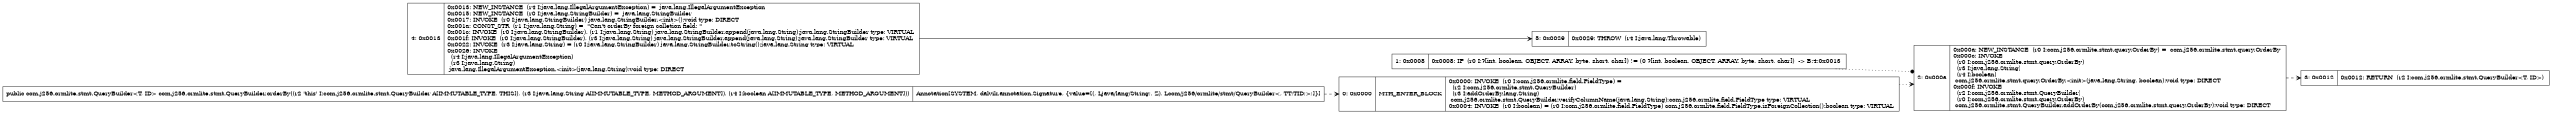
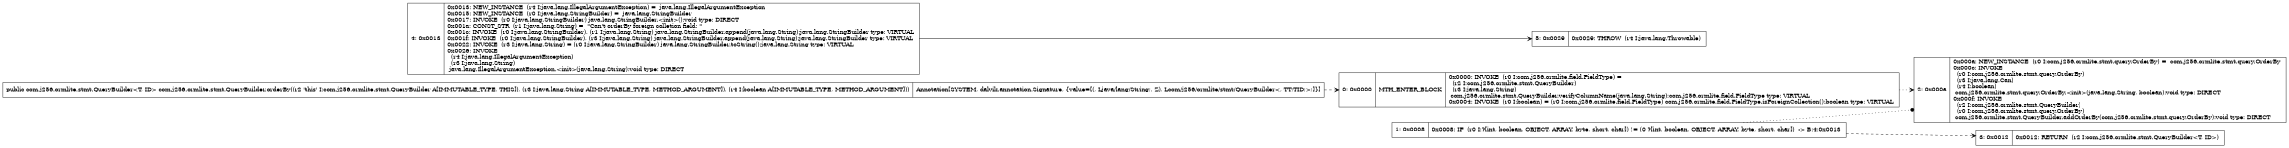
node "2: 0x000a": text "(r3 I:java.lang.String)" -> "(r3 I:java.lang.Can)"
edge "2: 0x000a" -> "3: 0x0012": now "1: 0x0008" -> "3: 0x0012"
node "0: 0x0000": text "(r3 I:addOrderBy.lang.String)" -> "(r3 I:java.lang.String)"
